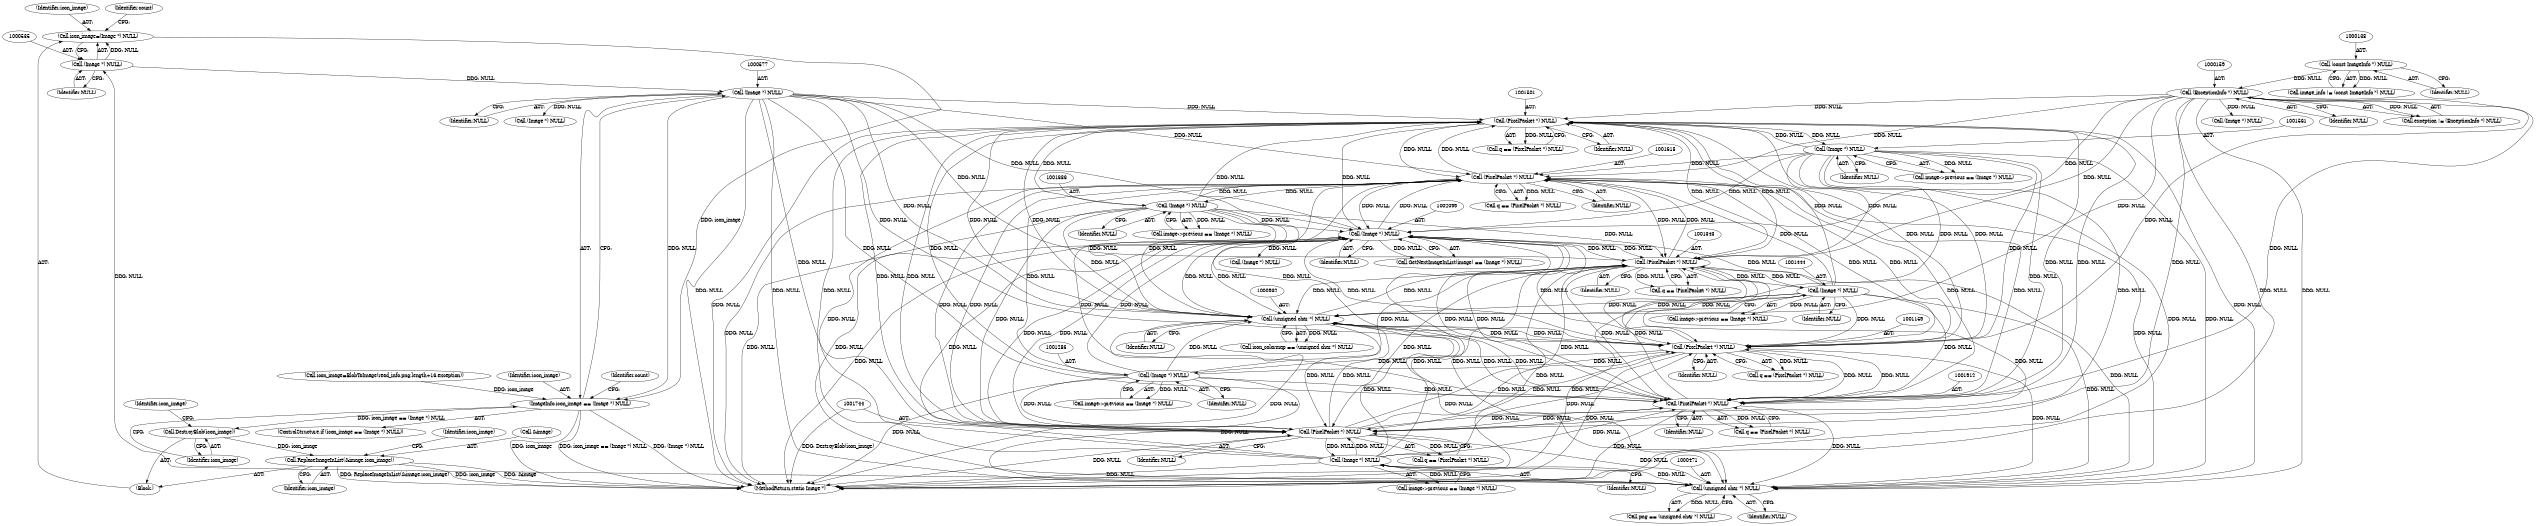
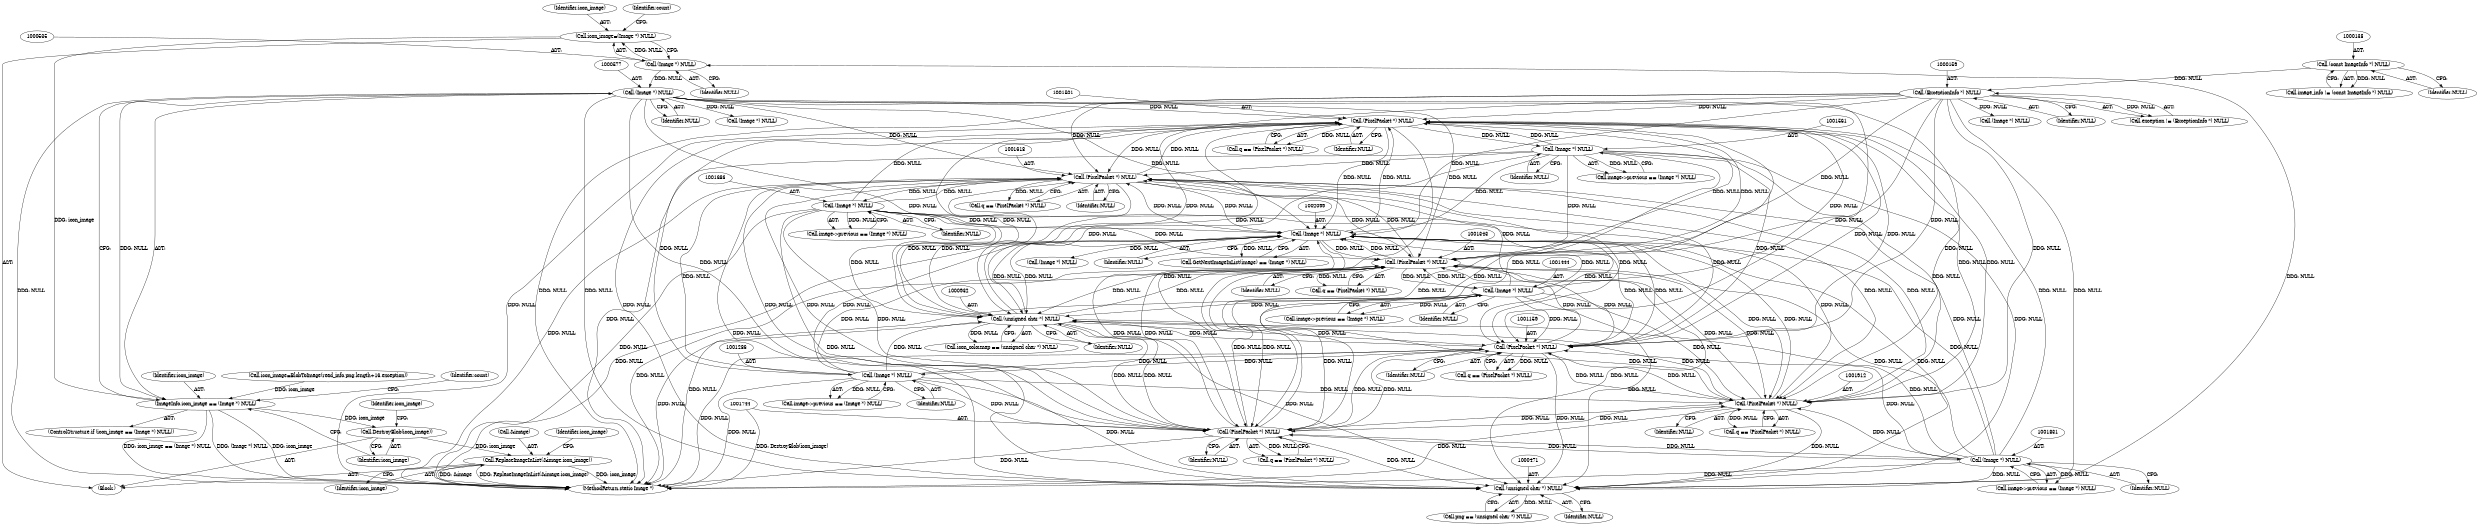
edge "(Block,)" -> "(Call,icon_image=(Image *) NULL)": reversed
edge "(ImageInfo,icon_image == (Image *) NULL)" -> "(Call,DestroyBlob(icon_image))": label "DDG: icon_image == (Image *) NULL" -> "DDG: icon_image"
node "1001831": added
